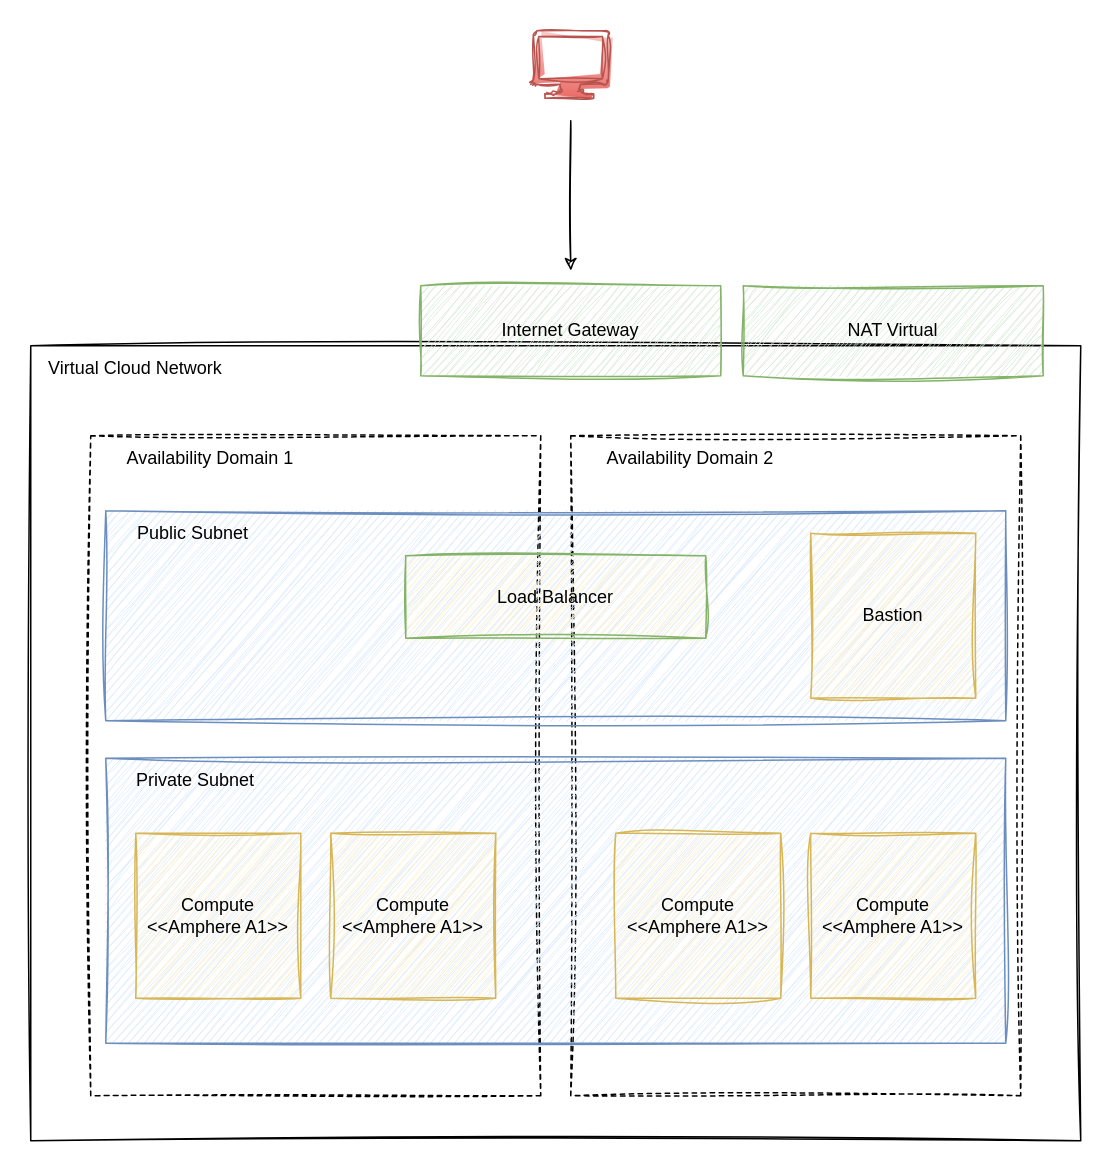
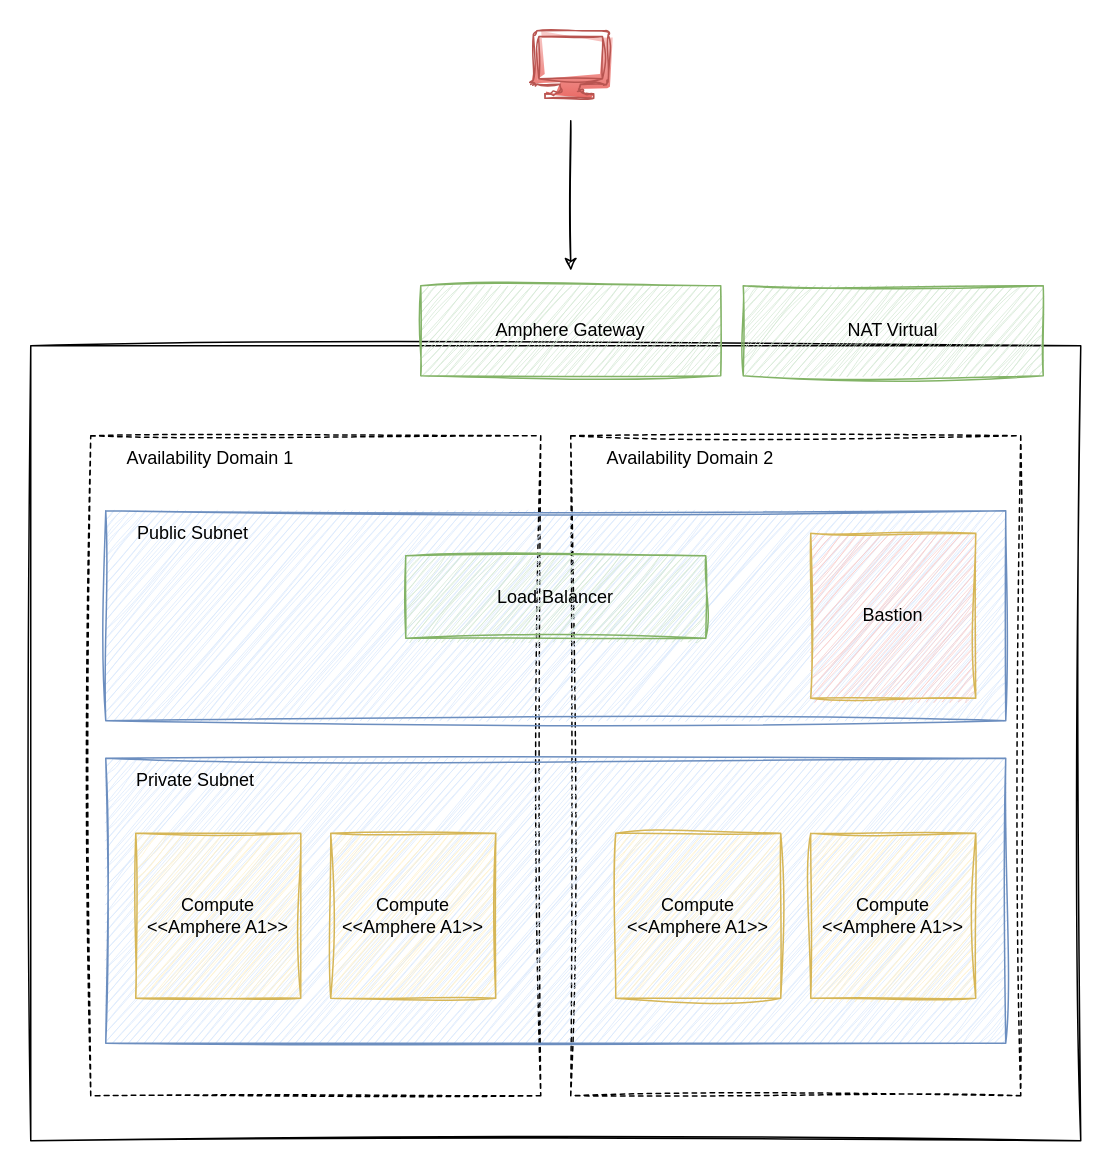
node "Internet Gateway": label "Internet Gateway" -> "Amphere Gateway"
node "Virtual Cloud Network": removed
node "Load Balancer": fillcolor #fff2cc -> #d5e8d4
node "Bastion": fillcolor #fff2cc -> #f8cecc
